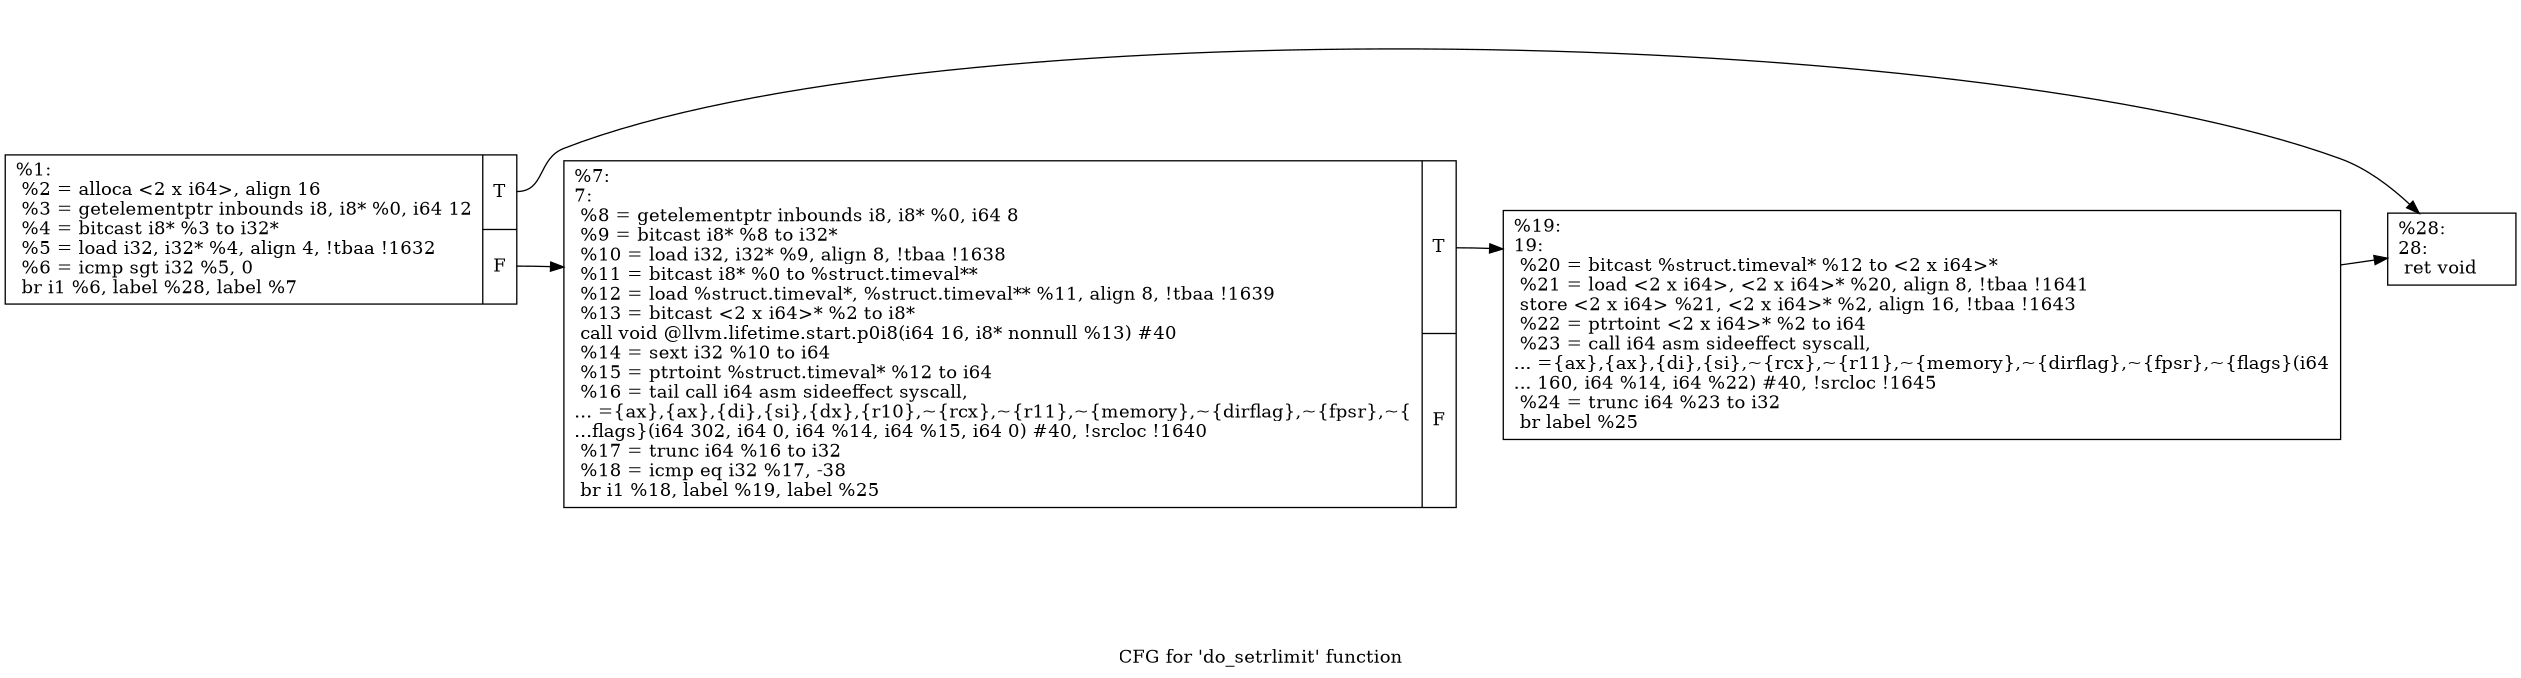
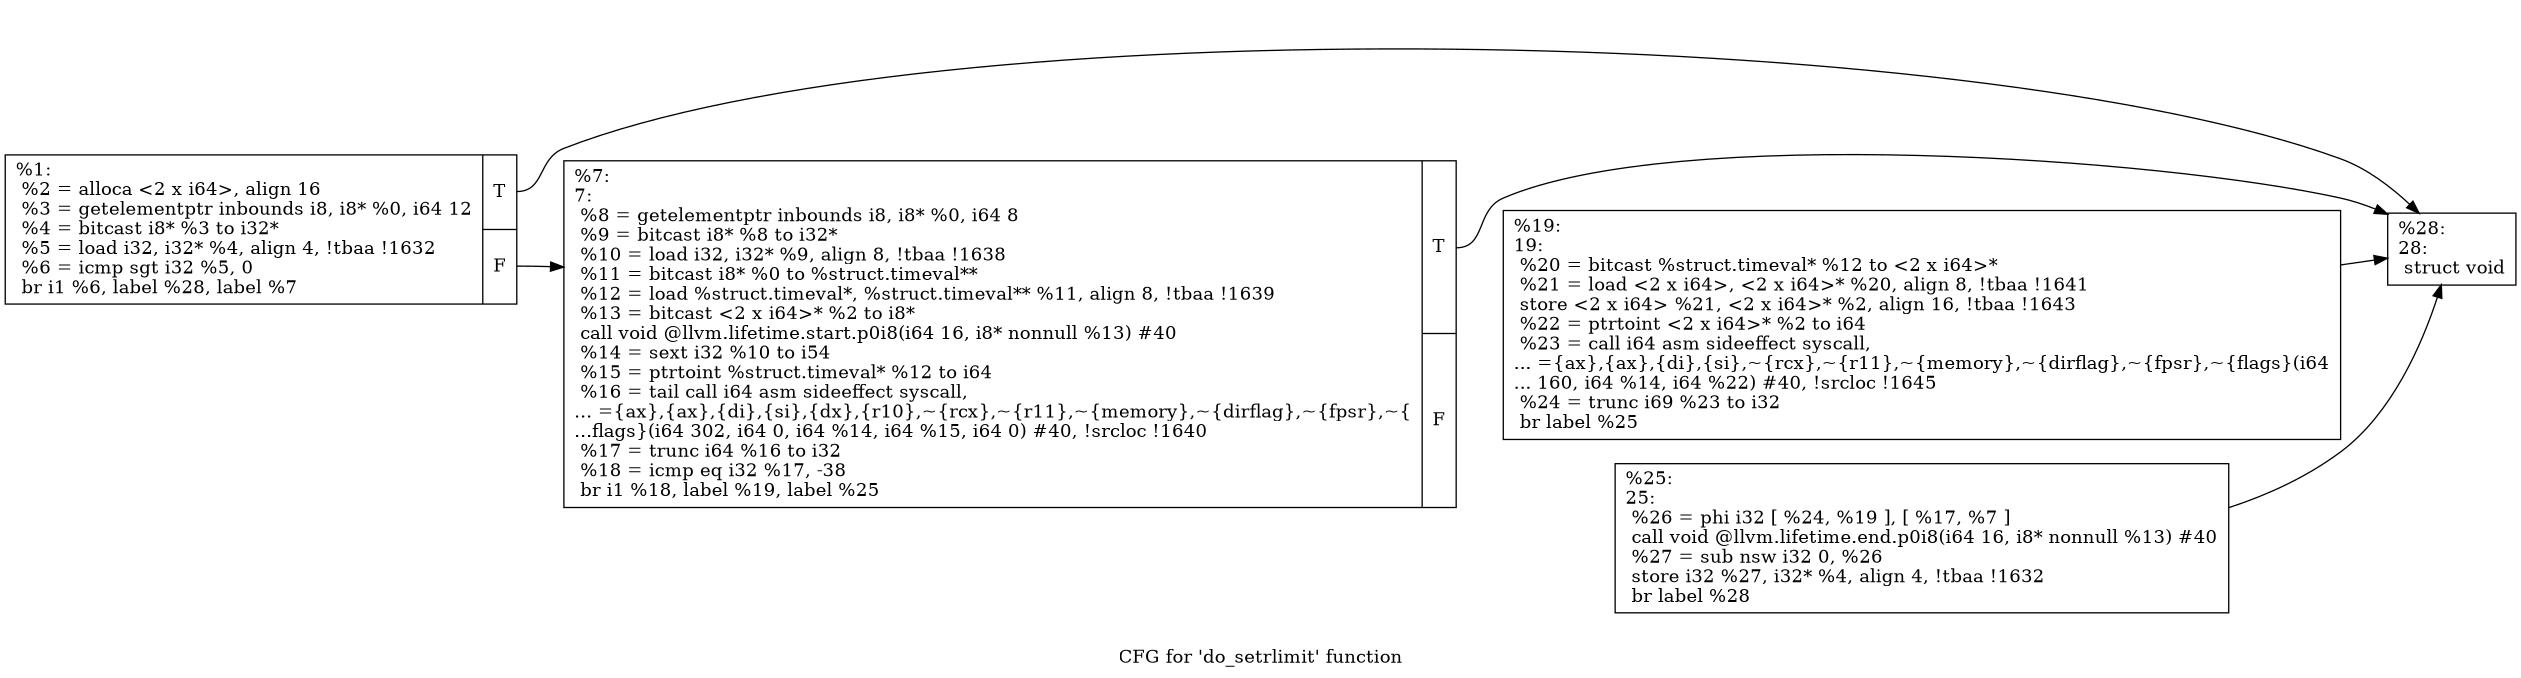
edge "%7:" -> "%19:": now "%7:" -> "%28:"
node "%28:": text "ret void" -> "struct void"
node "%7:": text "%14 = sext i32 %10 to i64" -> "%14 = sext i32 %10 to i54"
node "%19:": text "%24 = trunc i64 %23 to i32" -> "%24 = trunc i69 %23 to i32"
node "%25:": added
